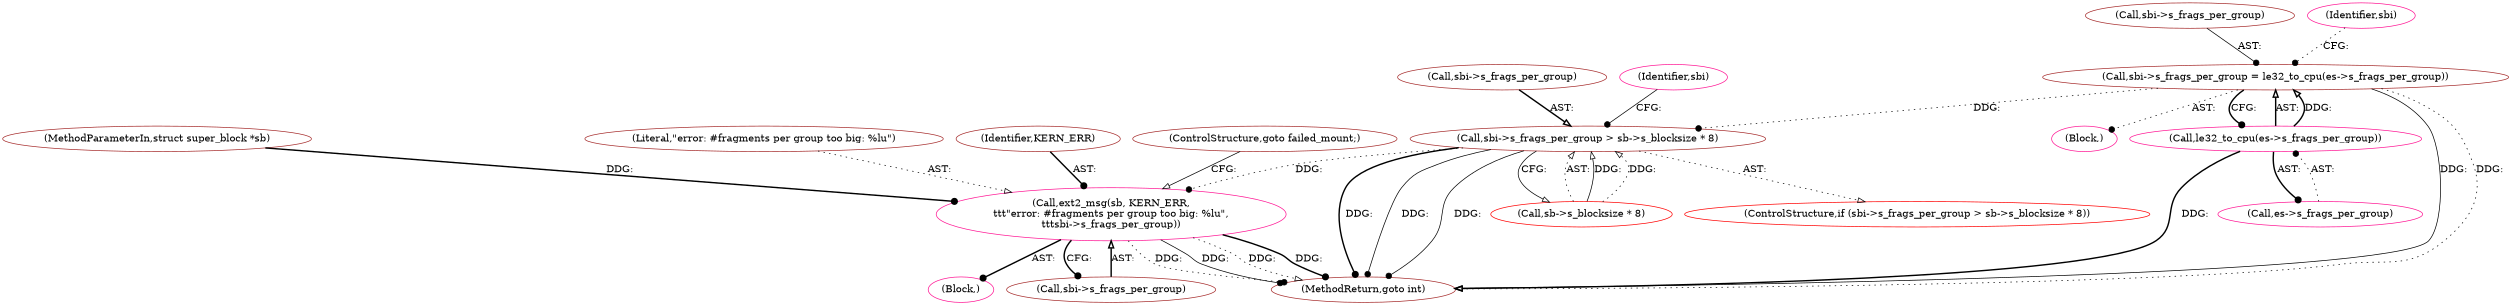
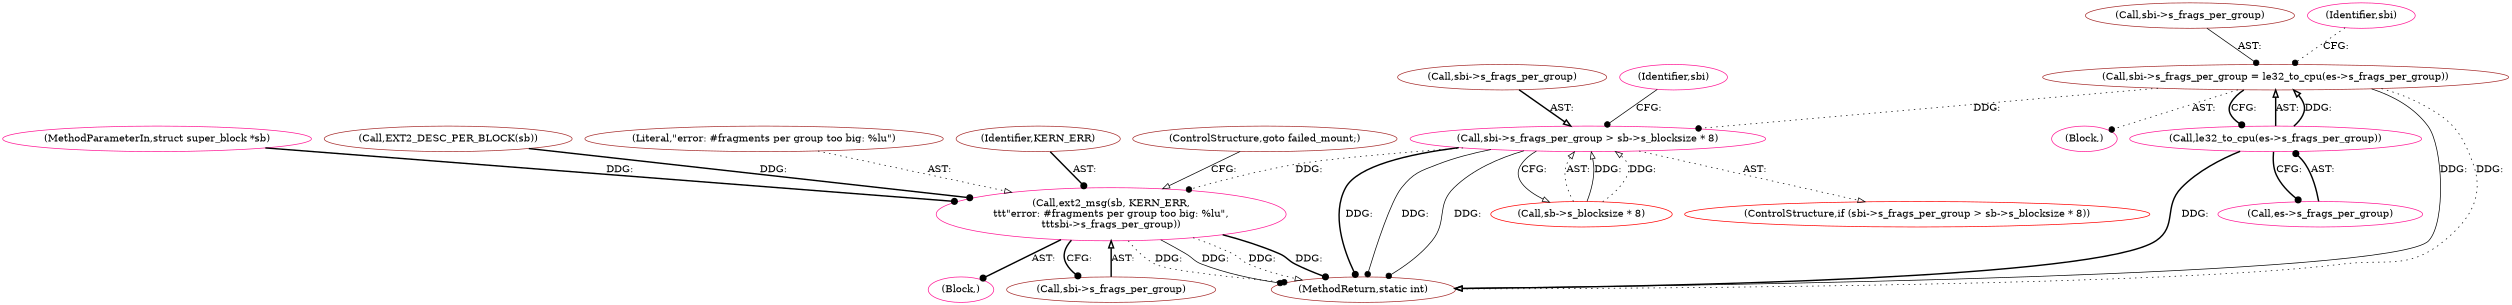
node "(MethodParameterIn,struct super_block *sb)": color brown -> deeppink
node "(Call,EXT2_DESC_PER_BLOCK(sb))": added
node "(Call,sbi->s_frags_per_group > sb->s_blocksize * 8)": color brown -> deeppink
edge "(Call,le32_to_cpu(es->s_frags_per_group))" -> "(Call,es->s_frags_per_group)": label "AST: " -> "CFG: "
edge "(Call,es->s_frags_per_group)" -> "(Call,le32_to_cpu(es->s_frags_per_group))": style dotted -> bold
node "(MethodReturn,goto int)": label "(MethodReturn,goto int)" -> "(MethodReturn,static int)"
